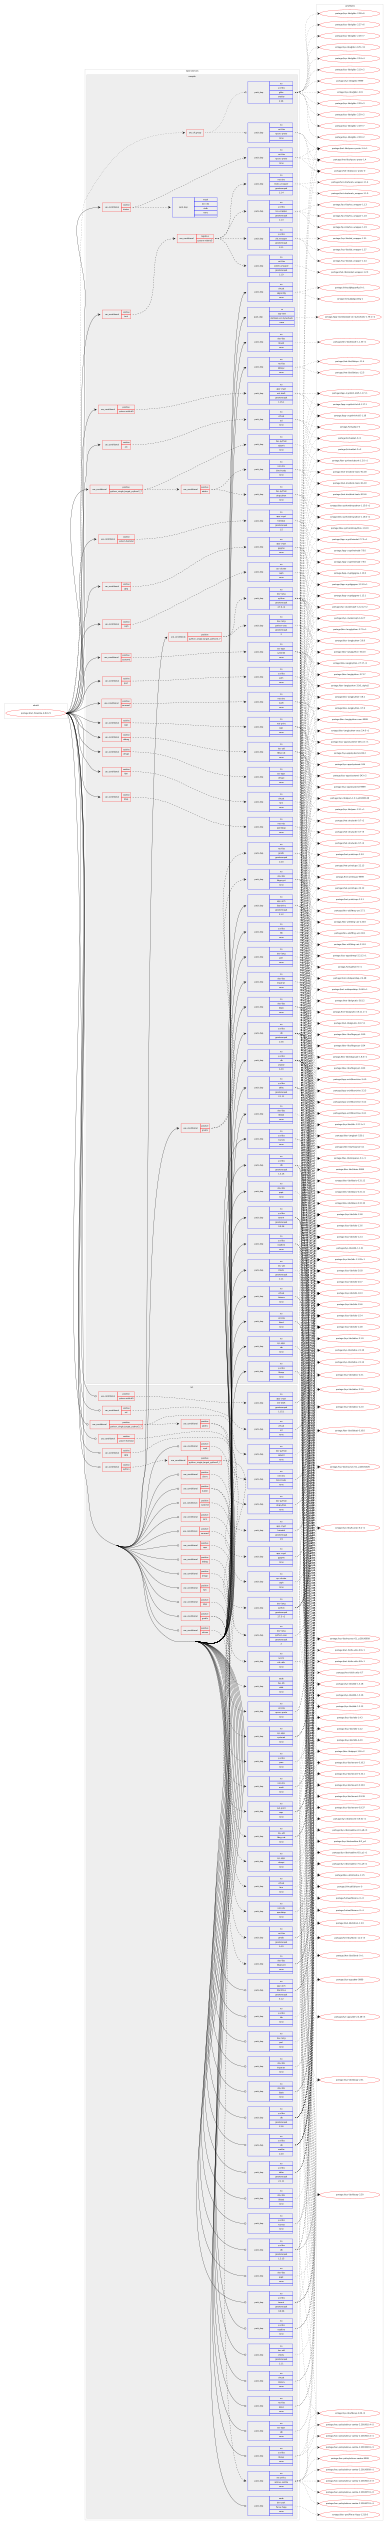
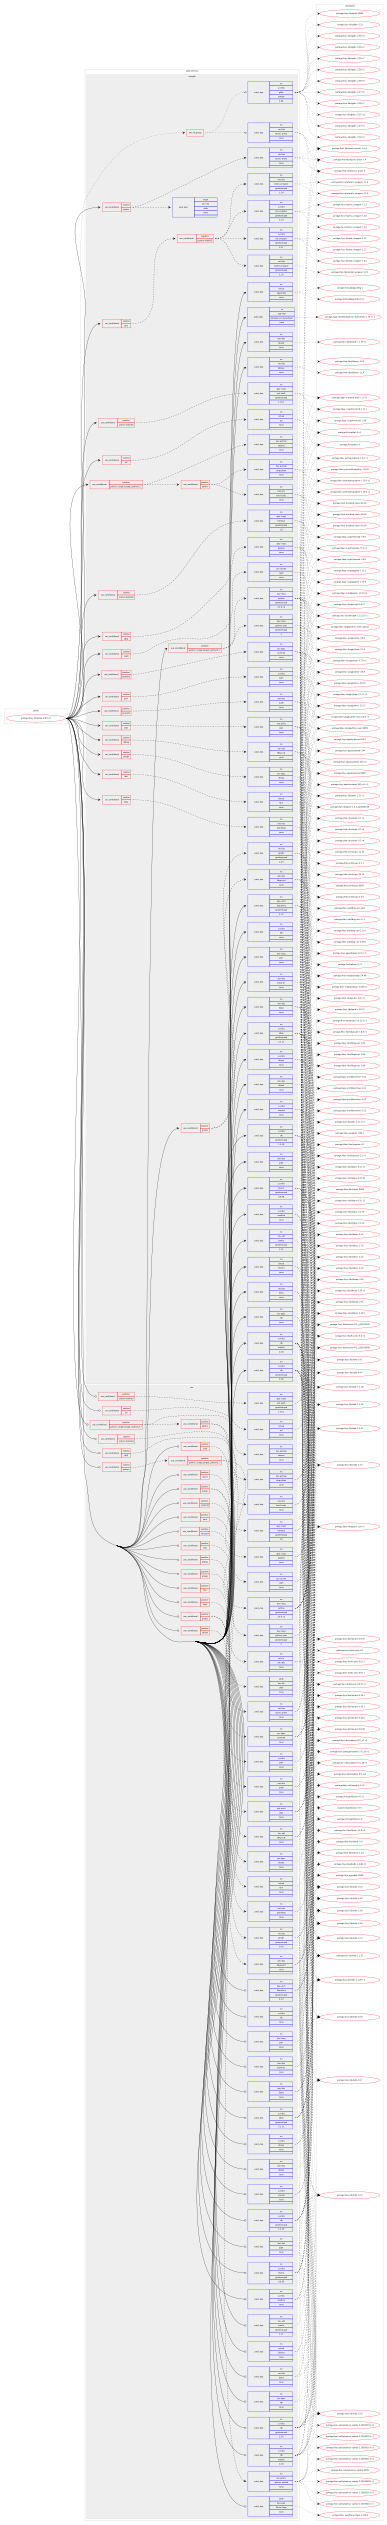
node "portage://virtual/acl-0-r2": removed
node "portage://sys-libs/readline-7.0_p5-r1": label "portage://sys-libs/readline-7.0_p5-r1" -> "portage://sys-portage/readline-7.0_p5-r1"
node "portage://virtual/libiconv-0-r1": label "portage://virtual/libiconv-0-r1" -> "crypt://virtual/libiconv-0-r1"
node "portage://sys-apps/attr-2.4.48-r3": label "portage://sys-apps/attr-2.4.48-r3" -> "portage://sys-libxslt/attr-2.4.48-r3"
